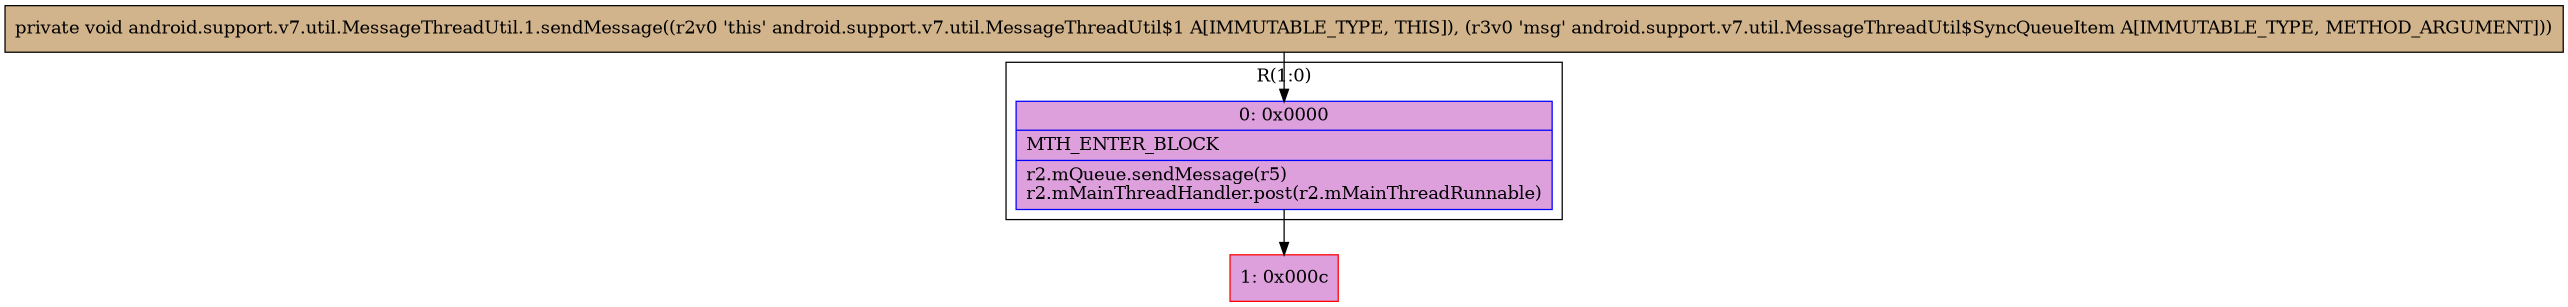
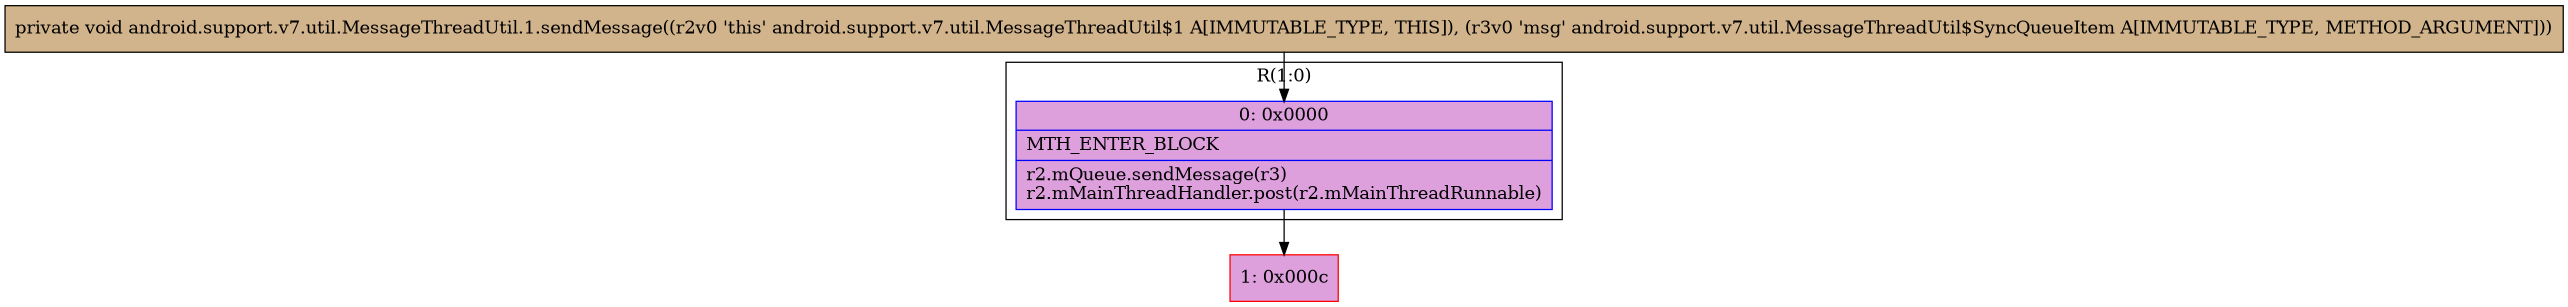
node "0: 0x0000": text "r2.mQueue.sendMessage(r5)" -> "r2.mQueue.sendMessage(r3)"
